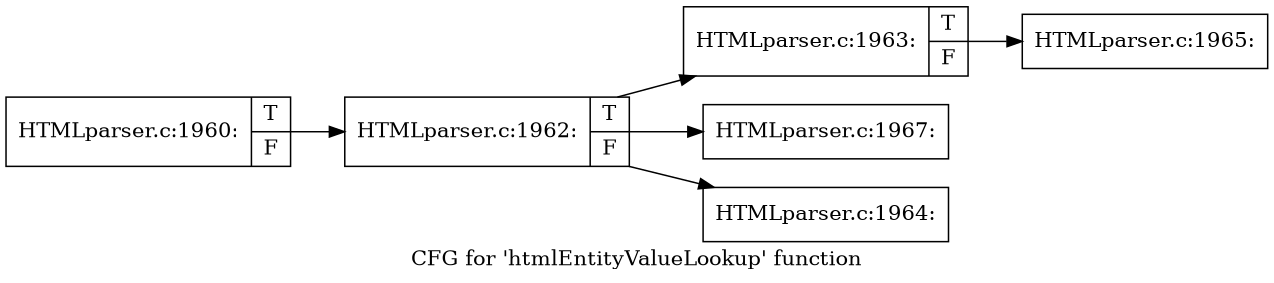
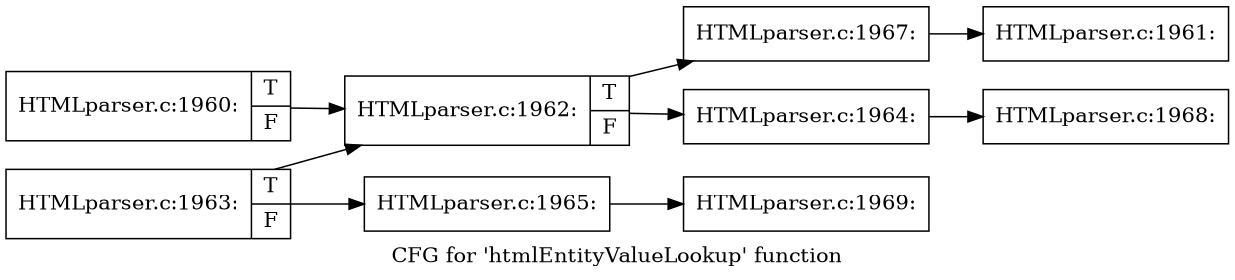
node "HTMLparser.c:1961:": added
edge "HTMLparser.c:1962:" -> "HTMLparser.c:1963:": reversed
node "HTMLparser.c:1968:": added
node "HTMLparser.c:1969:": added
